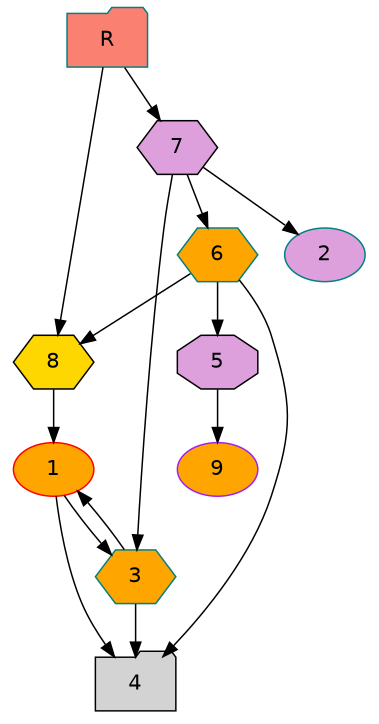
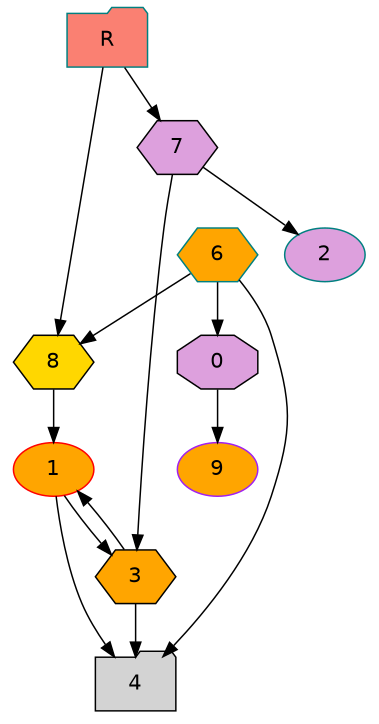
edge "7" -> "6": removed
node "5": label "5" -> "0"
node "3": color teal -> black
